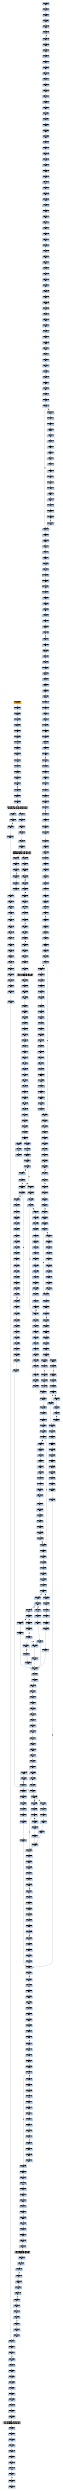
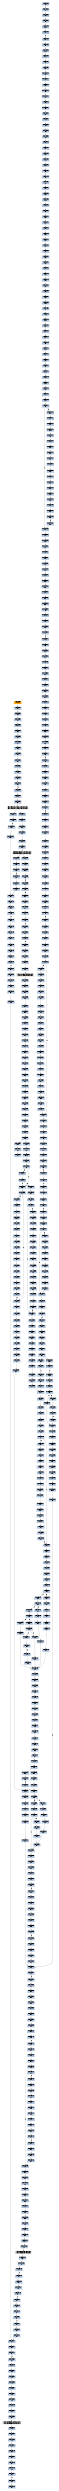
edge "0x00430a44 cmpl" -> "0x00430a3d movl": now "0x00430a3b jae" -> "0x00430a3d movl"
